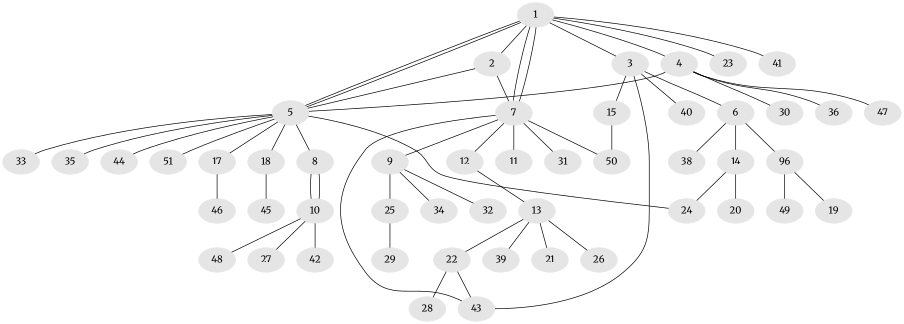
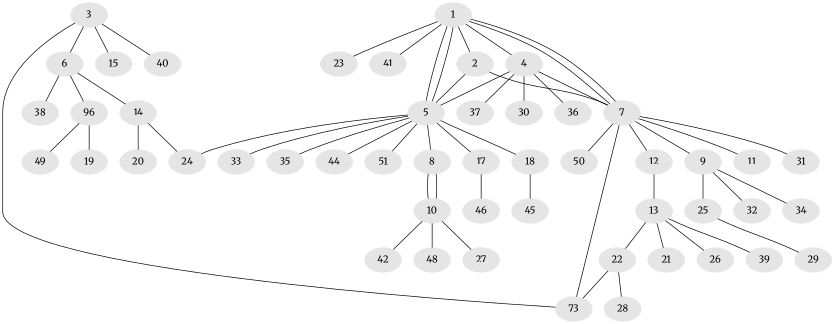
edge "1" -- "3": removed
edge "4" -- "7": added
node "47": label "47" -> "37"
edge "15" -- "50": removed
node "43": label "43" -> "73"
